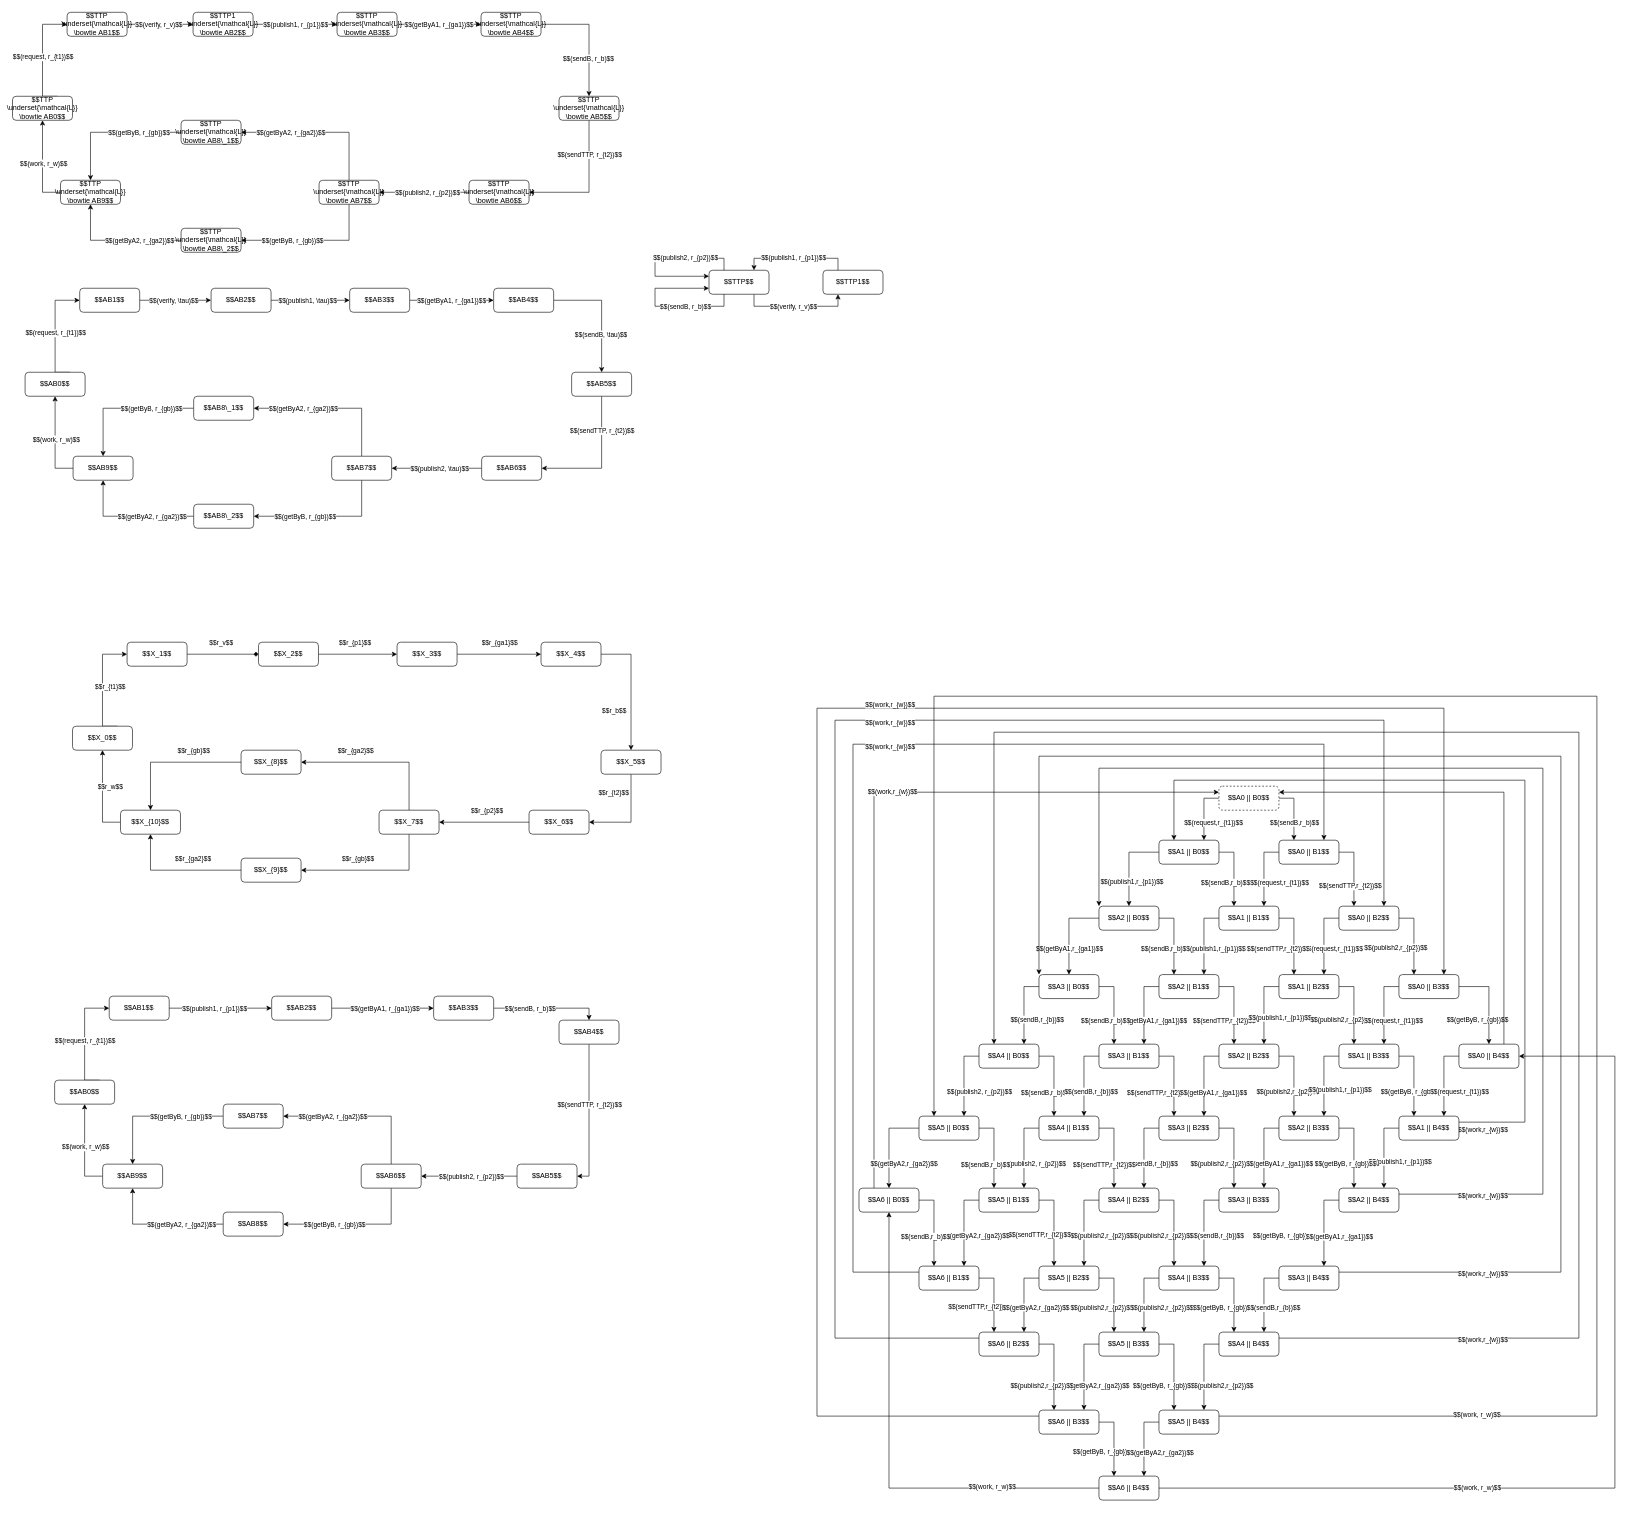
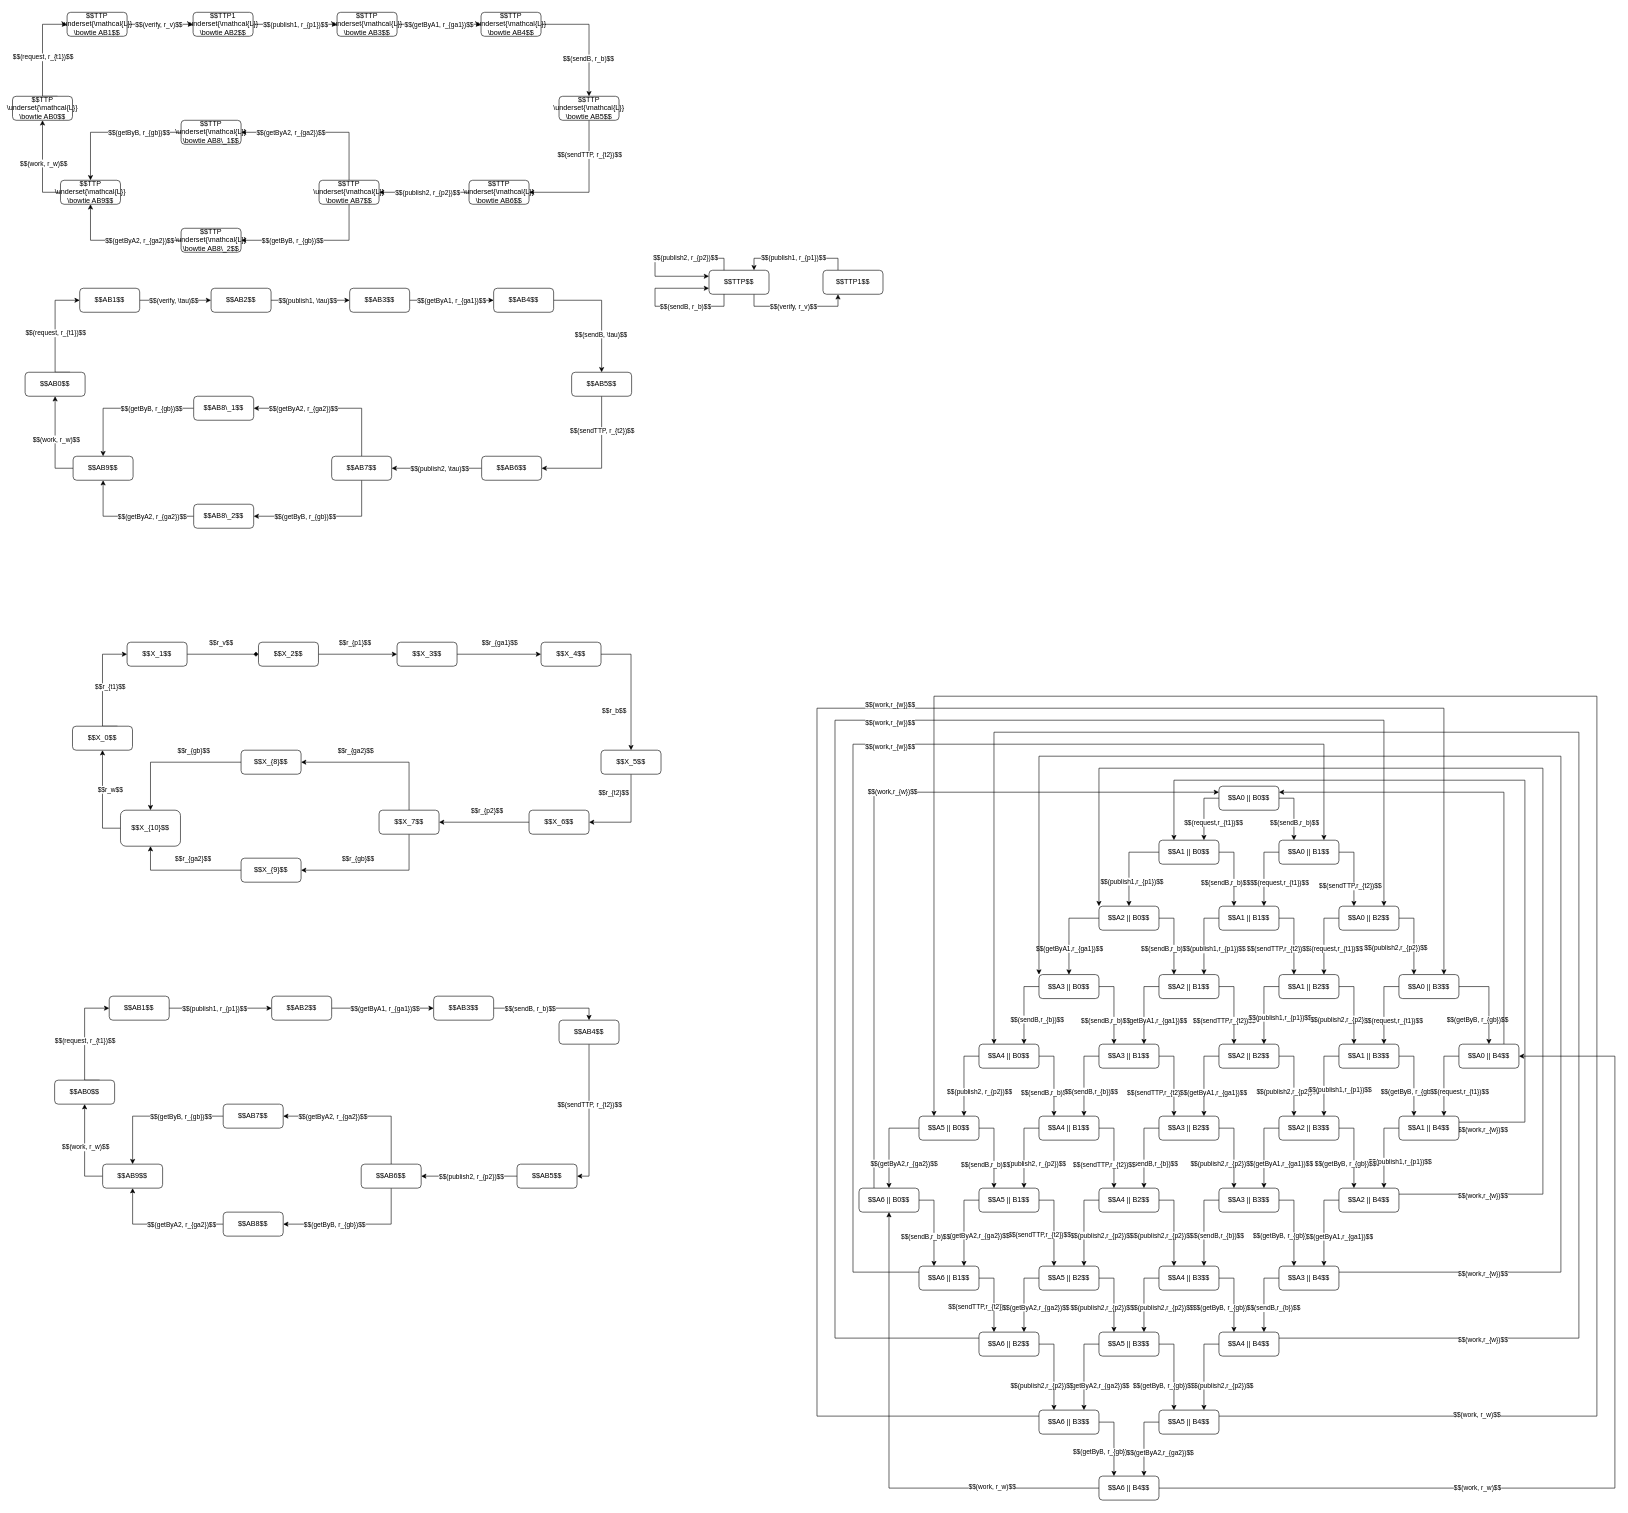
node "$$A0 || B0$$": style dashed -> solid
node "$$X_{10}$$": size 60x24 -> 60x36
edge "$$A3 || B3$$" -> "$$A3 || B4$$": added
